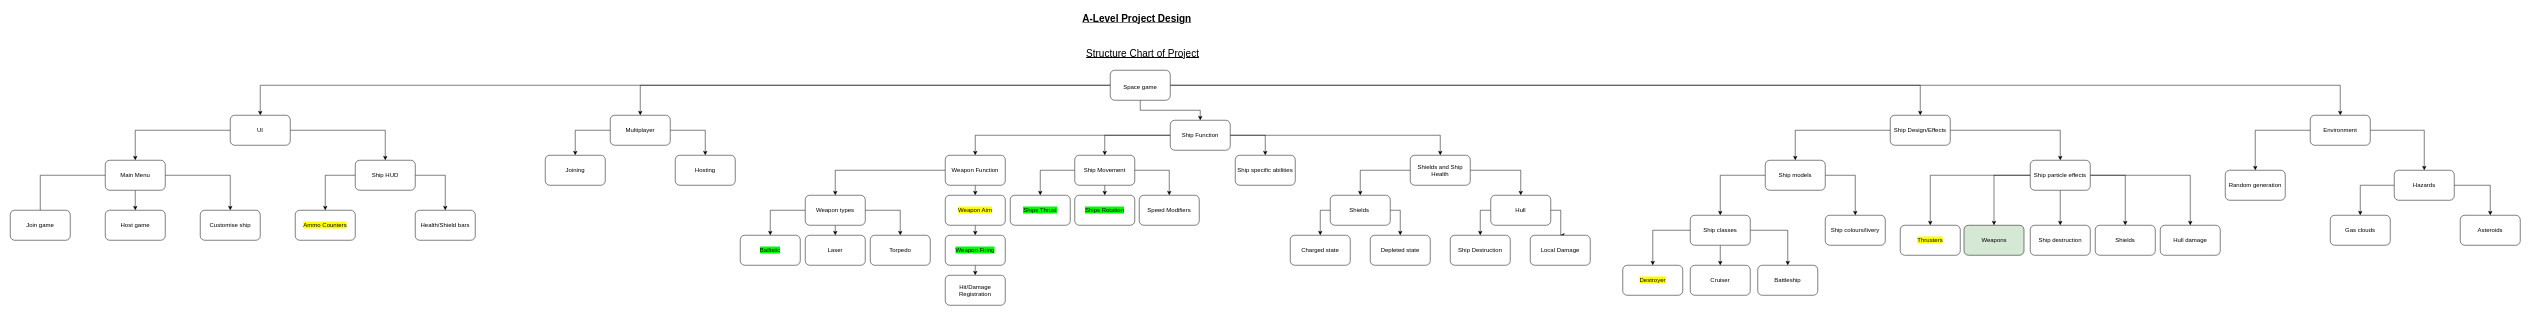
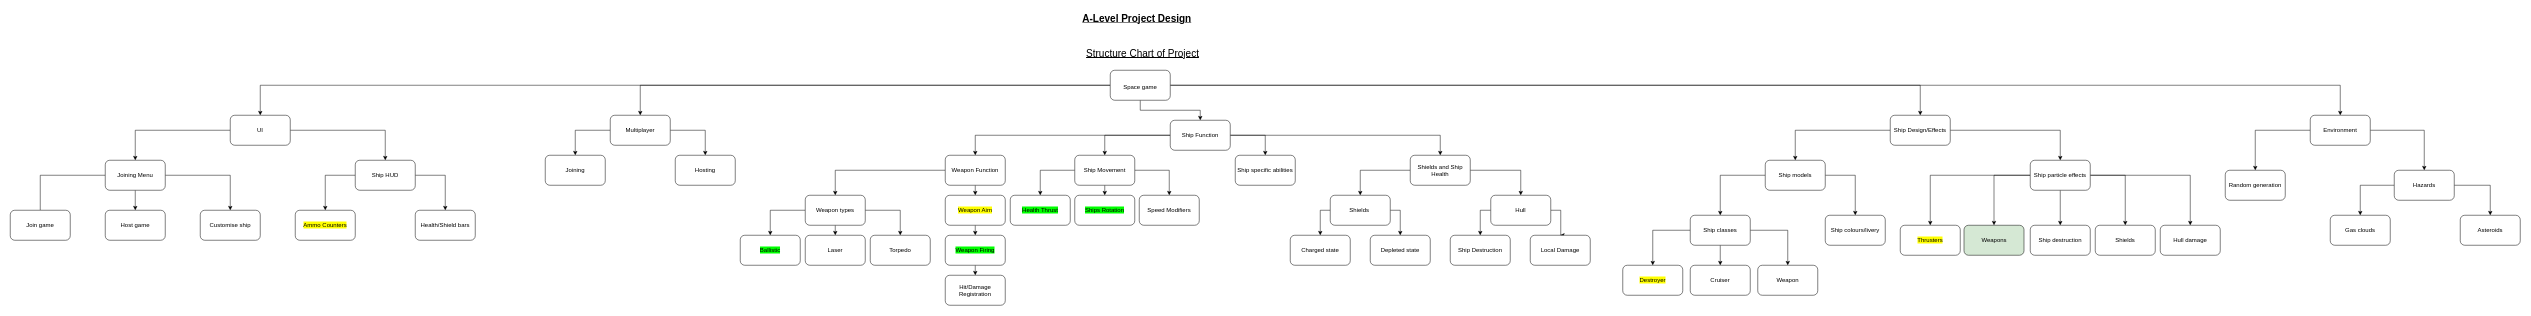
node "Main Menu": label "Main Menu" -> "Joining Menu"
node "Ships Thrust": label "Ships Thrust" -> "Health Thrust"
node "Battleship": label "Battleship" -> "Weapon"
